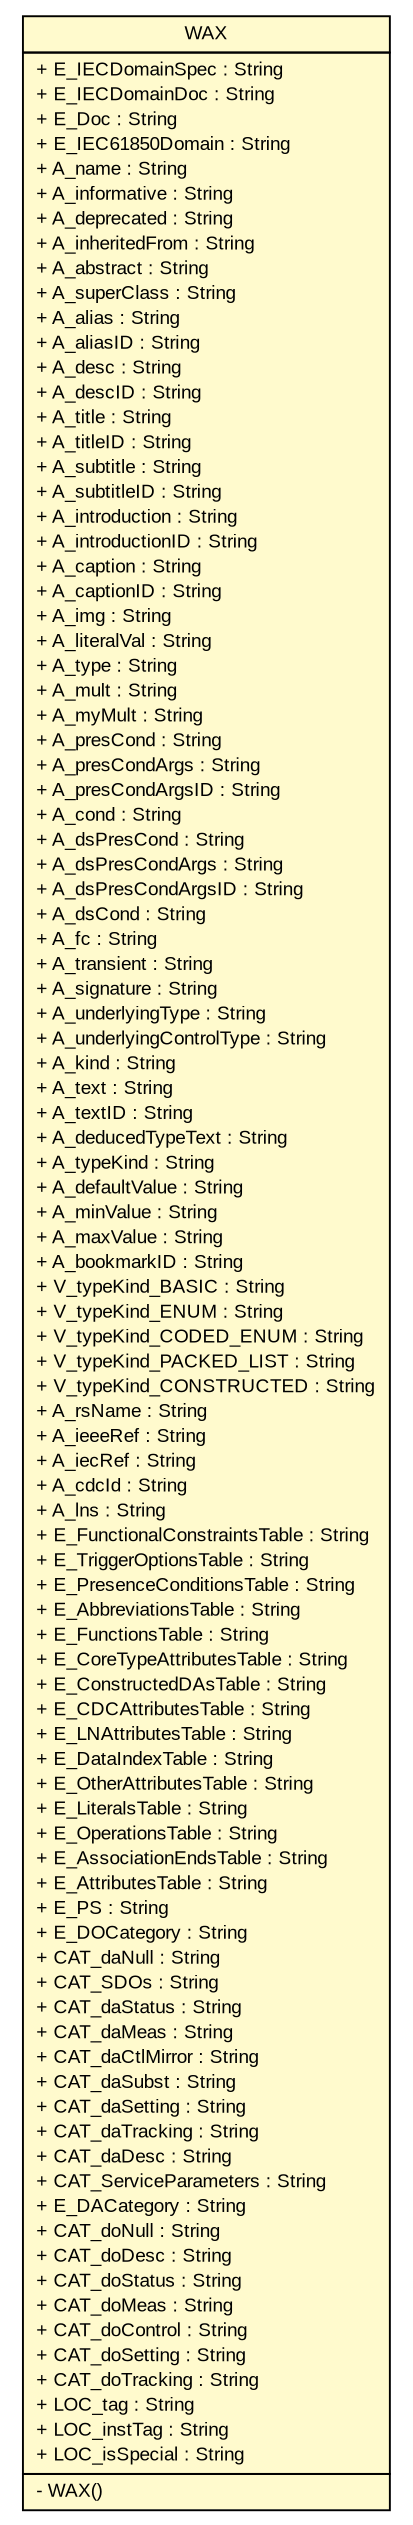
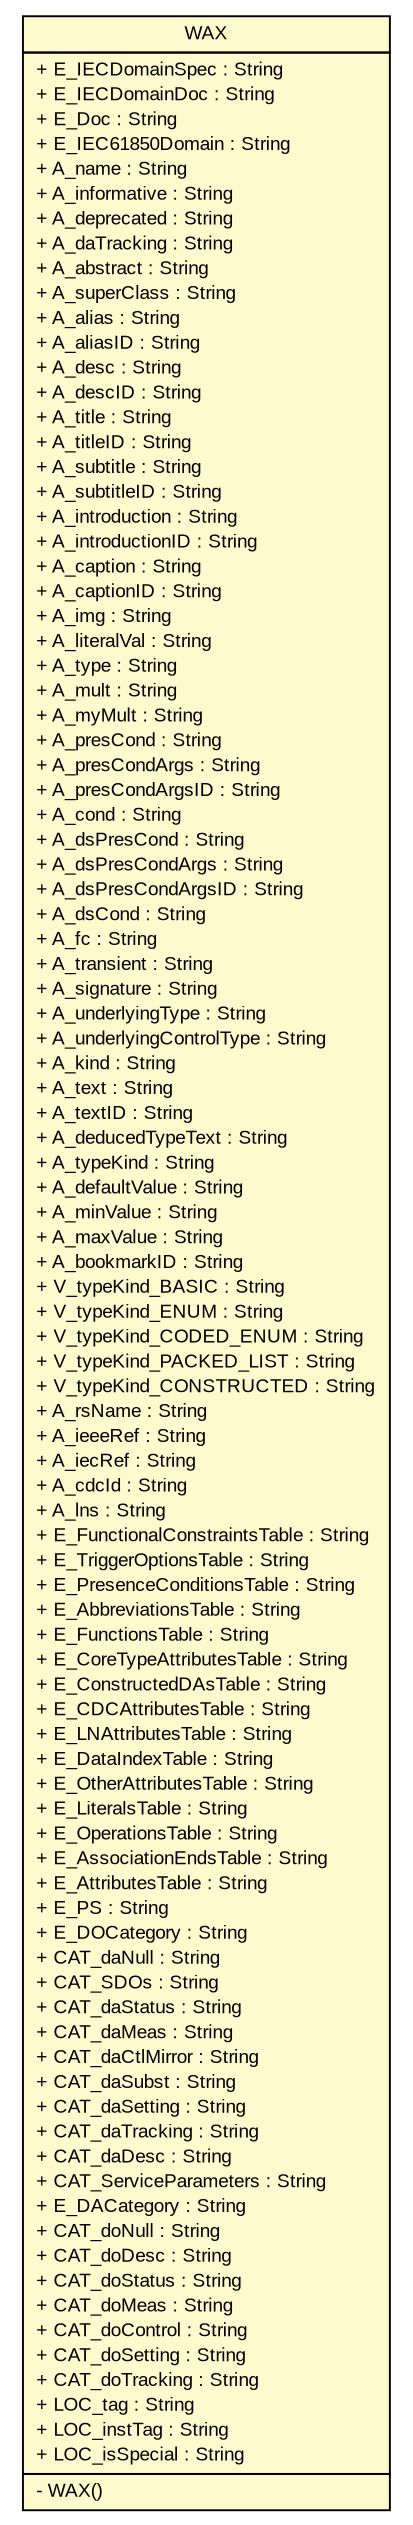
node "WAX": text "+ A_inheritedFrom : String" -> "+ A_daTracking : String"
